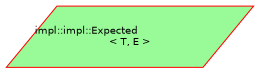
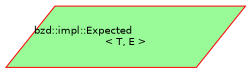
node "impl::impl::Expected < T, E >": label "impl::impl::Expected < T, E >" -> "bzd::impl::Expected < T, E >"
